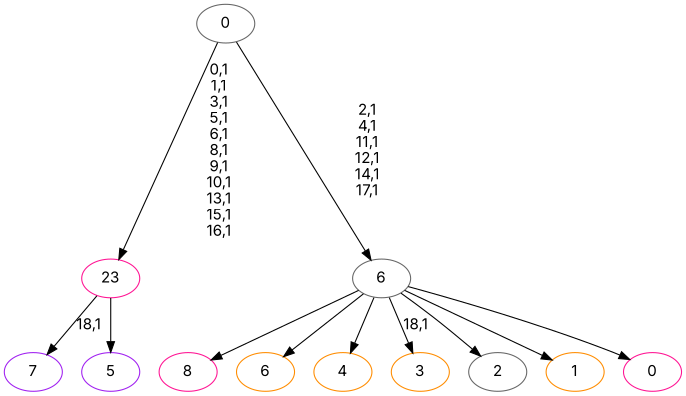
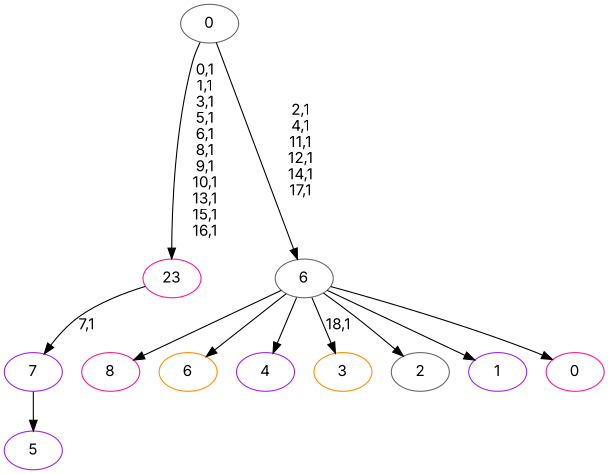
edge "23" -> "5": now "7" -> "5"
edge "23" -> "7": label "18,1" -> "7,1"
node "4": color darkorange -> purple
node "1": color darkorange -> purple
